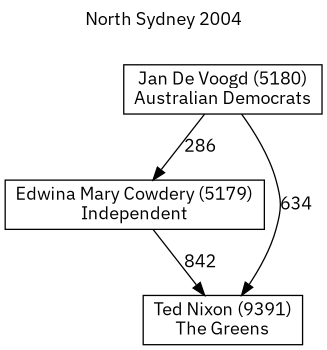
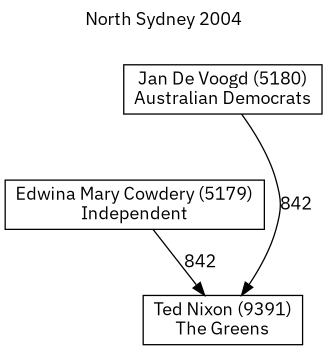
edge "Jan De Voogd (5180) Australian Democrats" -> "Edwina Mary Cowdery (5179) Independent": removed, label "286"
edge "Jan De Voogd (5180) Australian Democrats" -> "Ted Nixon (9391) The Greens": label "634" -> "842"
